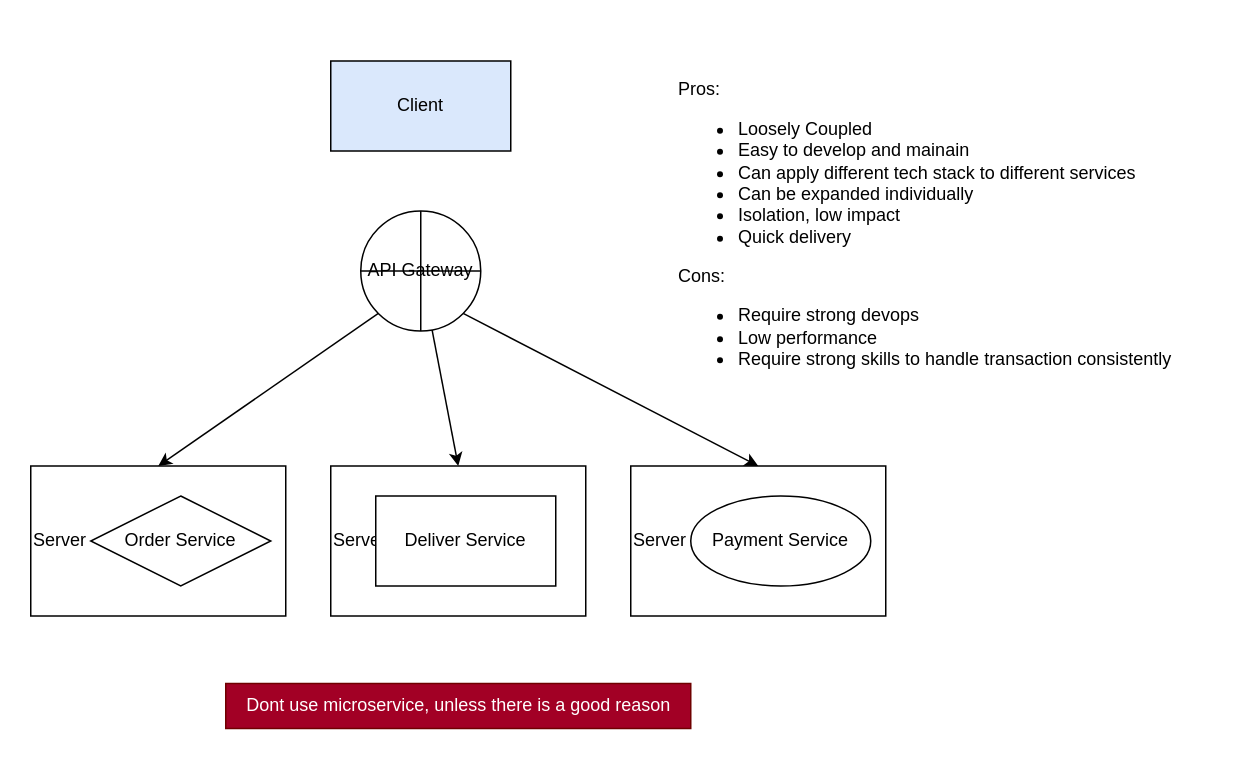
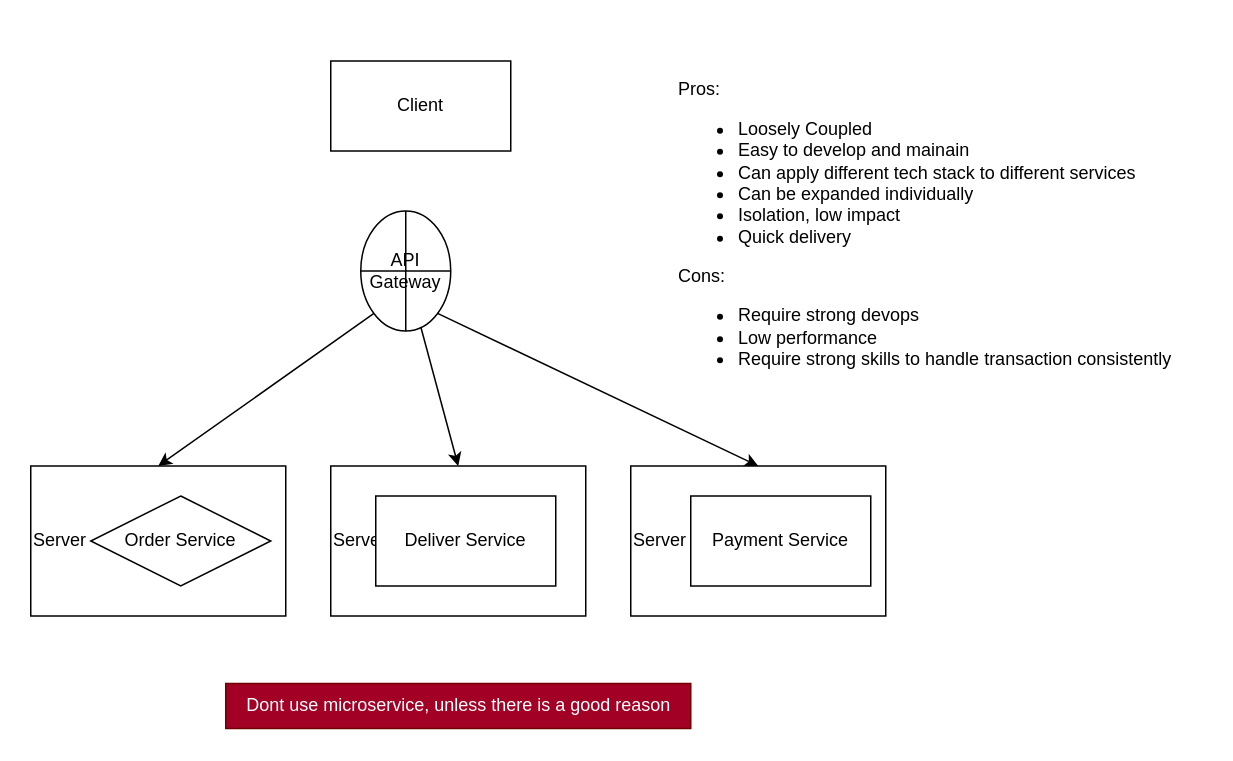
node "Client": fillcolor #dae8fc -> #ffffff
node "API Gateway": size 120x120 -> 90x120
node "Payment Service": shape ellipse -> rectangle
